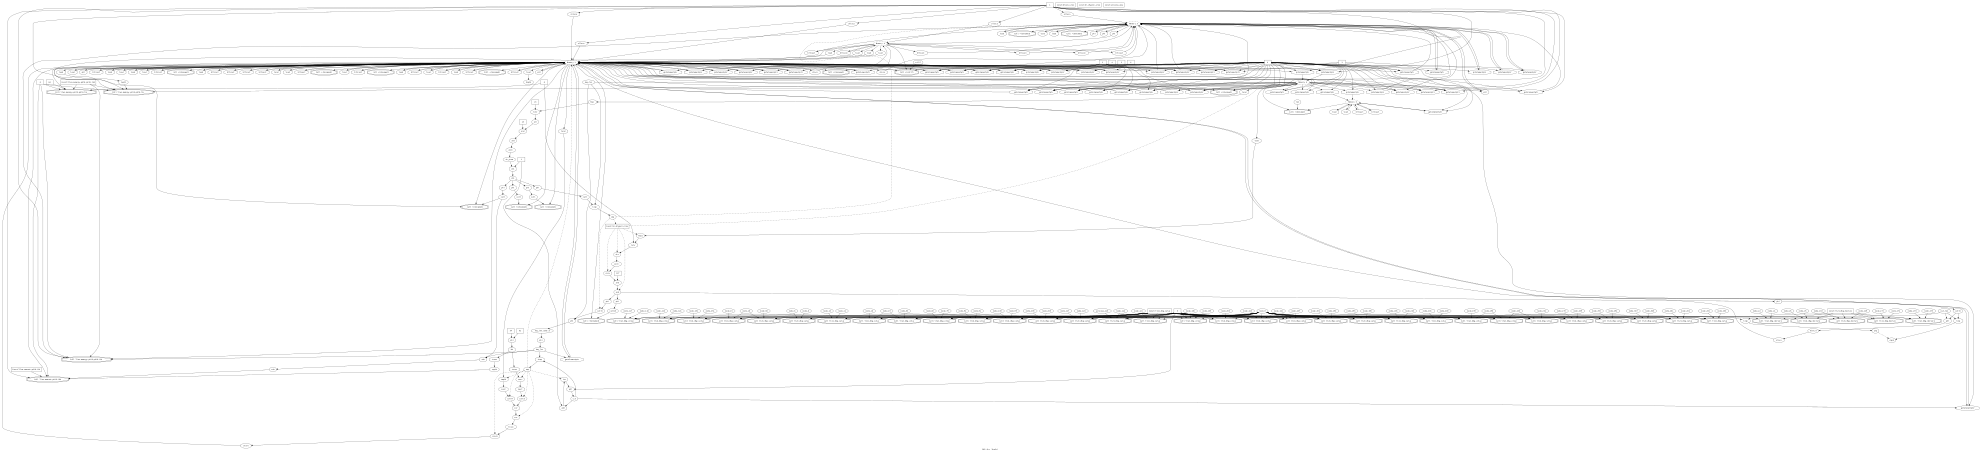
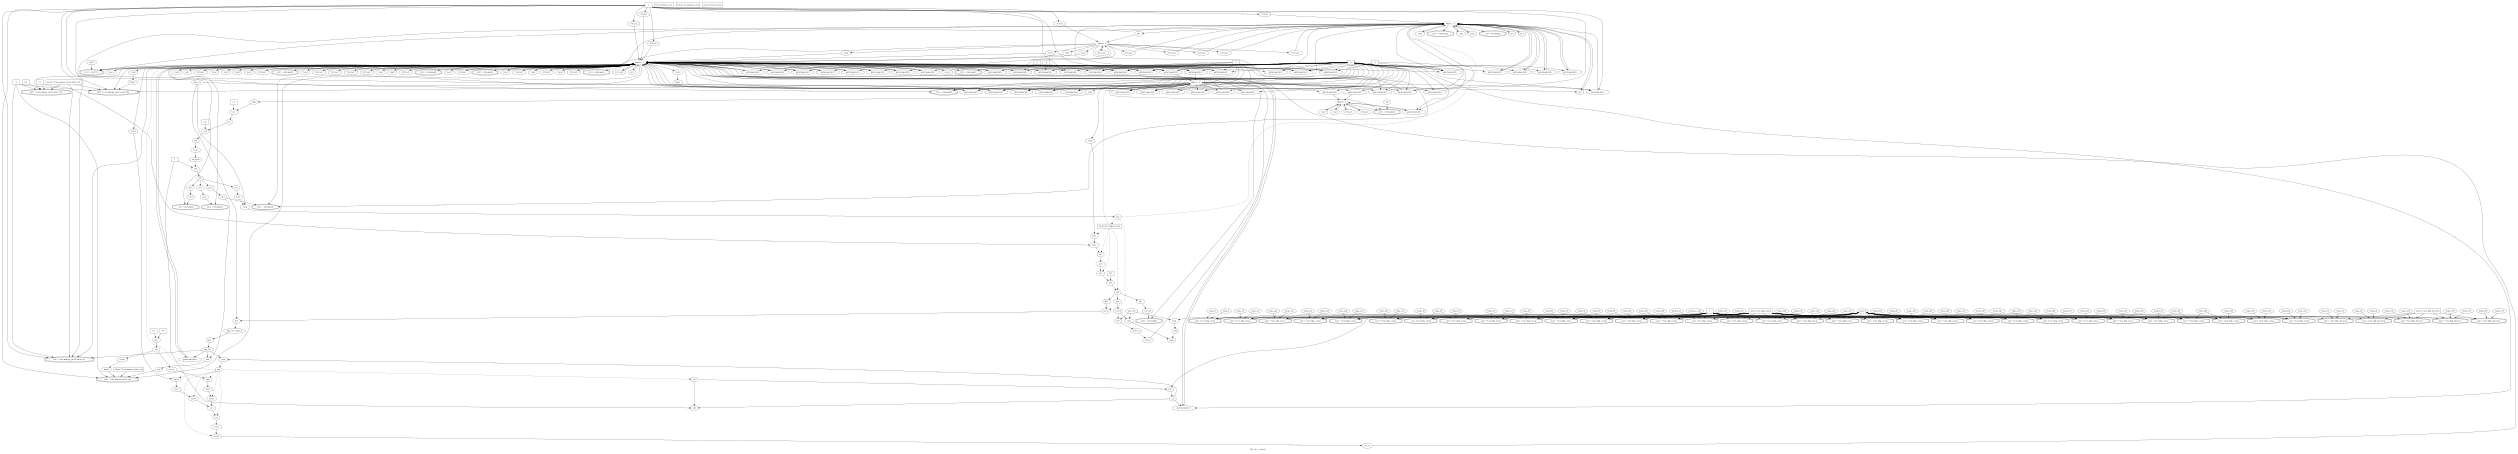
node "4": removed
node "node_120": added
node "node_267": added
edge "add" -> "inc": reversed
